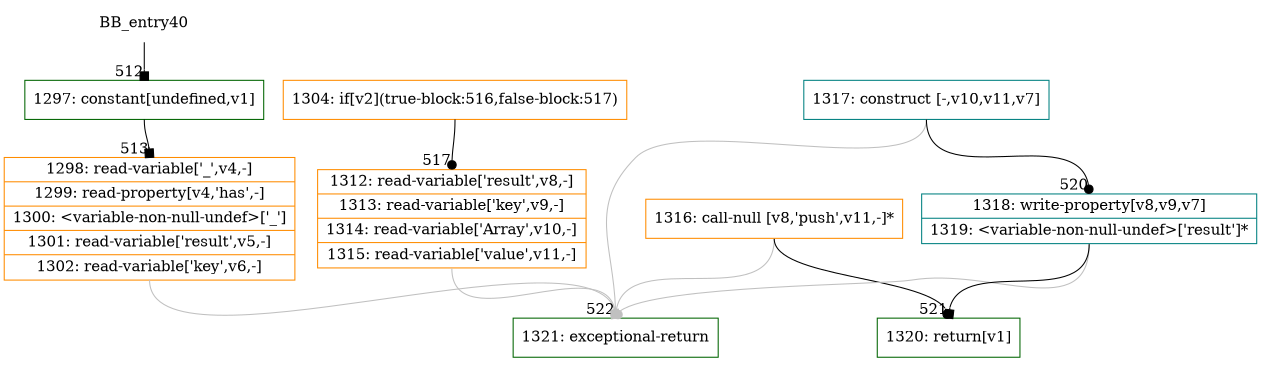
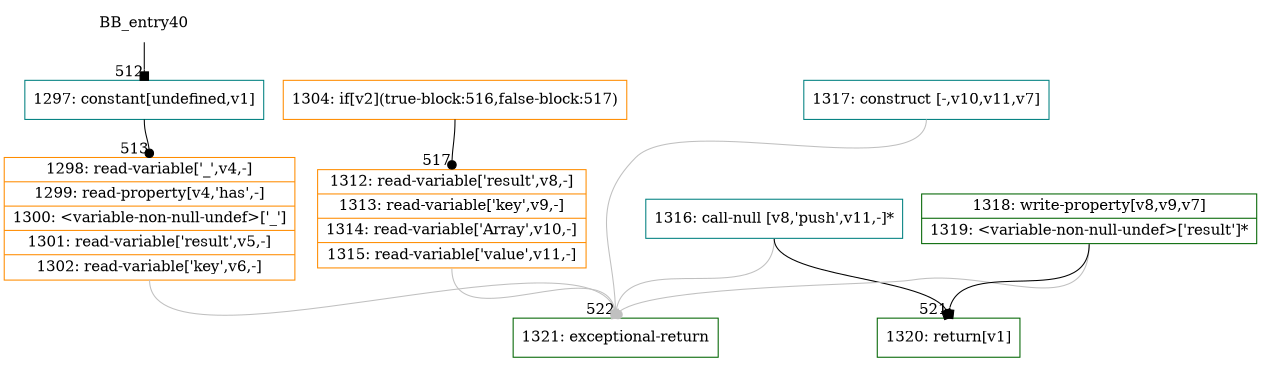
node "1297: constant[undefined,v1]": color darkgreen -> teal
edge "1297: constant[undefined,v1]" -> "1298: read-variable['_',v4,-]": arrowhead box -> dot
edge "1317: construct [-,v10,v11,v7]" -> "1318: write-property[v8,v9,v7]": removed
node "1316: call-null [v8,'push',v11,-]*": color darkorange -> teal
node "1318: write-property[v8,v9,v7]": color teal -> darkgreen
edge "1316: call-null [v8,'push',v11,-]*" -> "1320: return[v1]": arrowhead dot -> box
